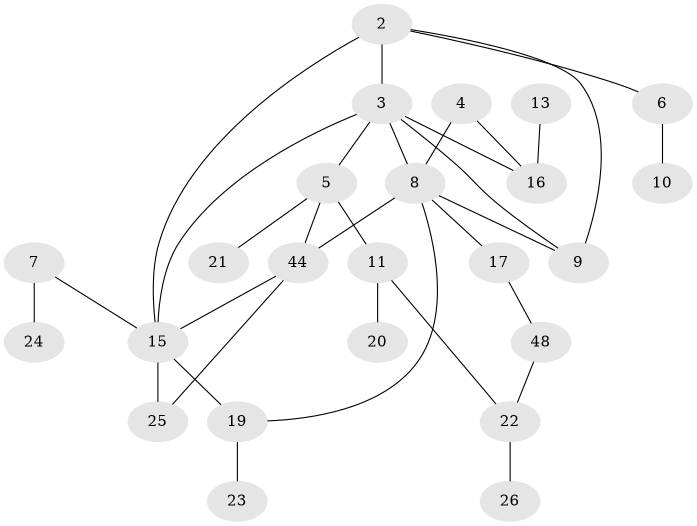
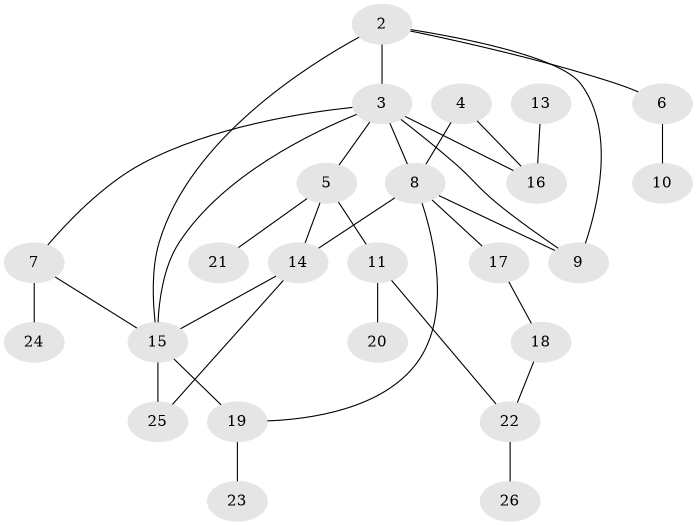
edge "3" -- "7": added
node "44": label "44" -> "14"
node "48": label "48" -> "18"
